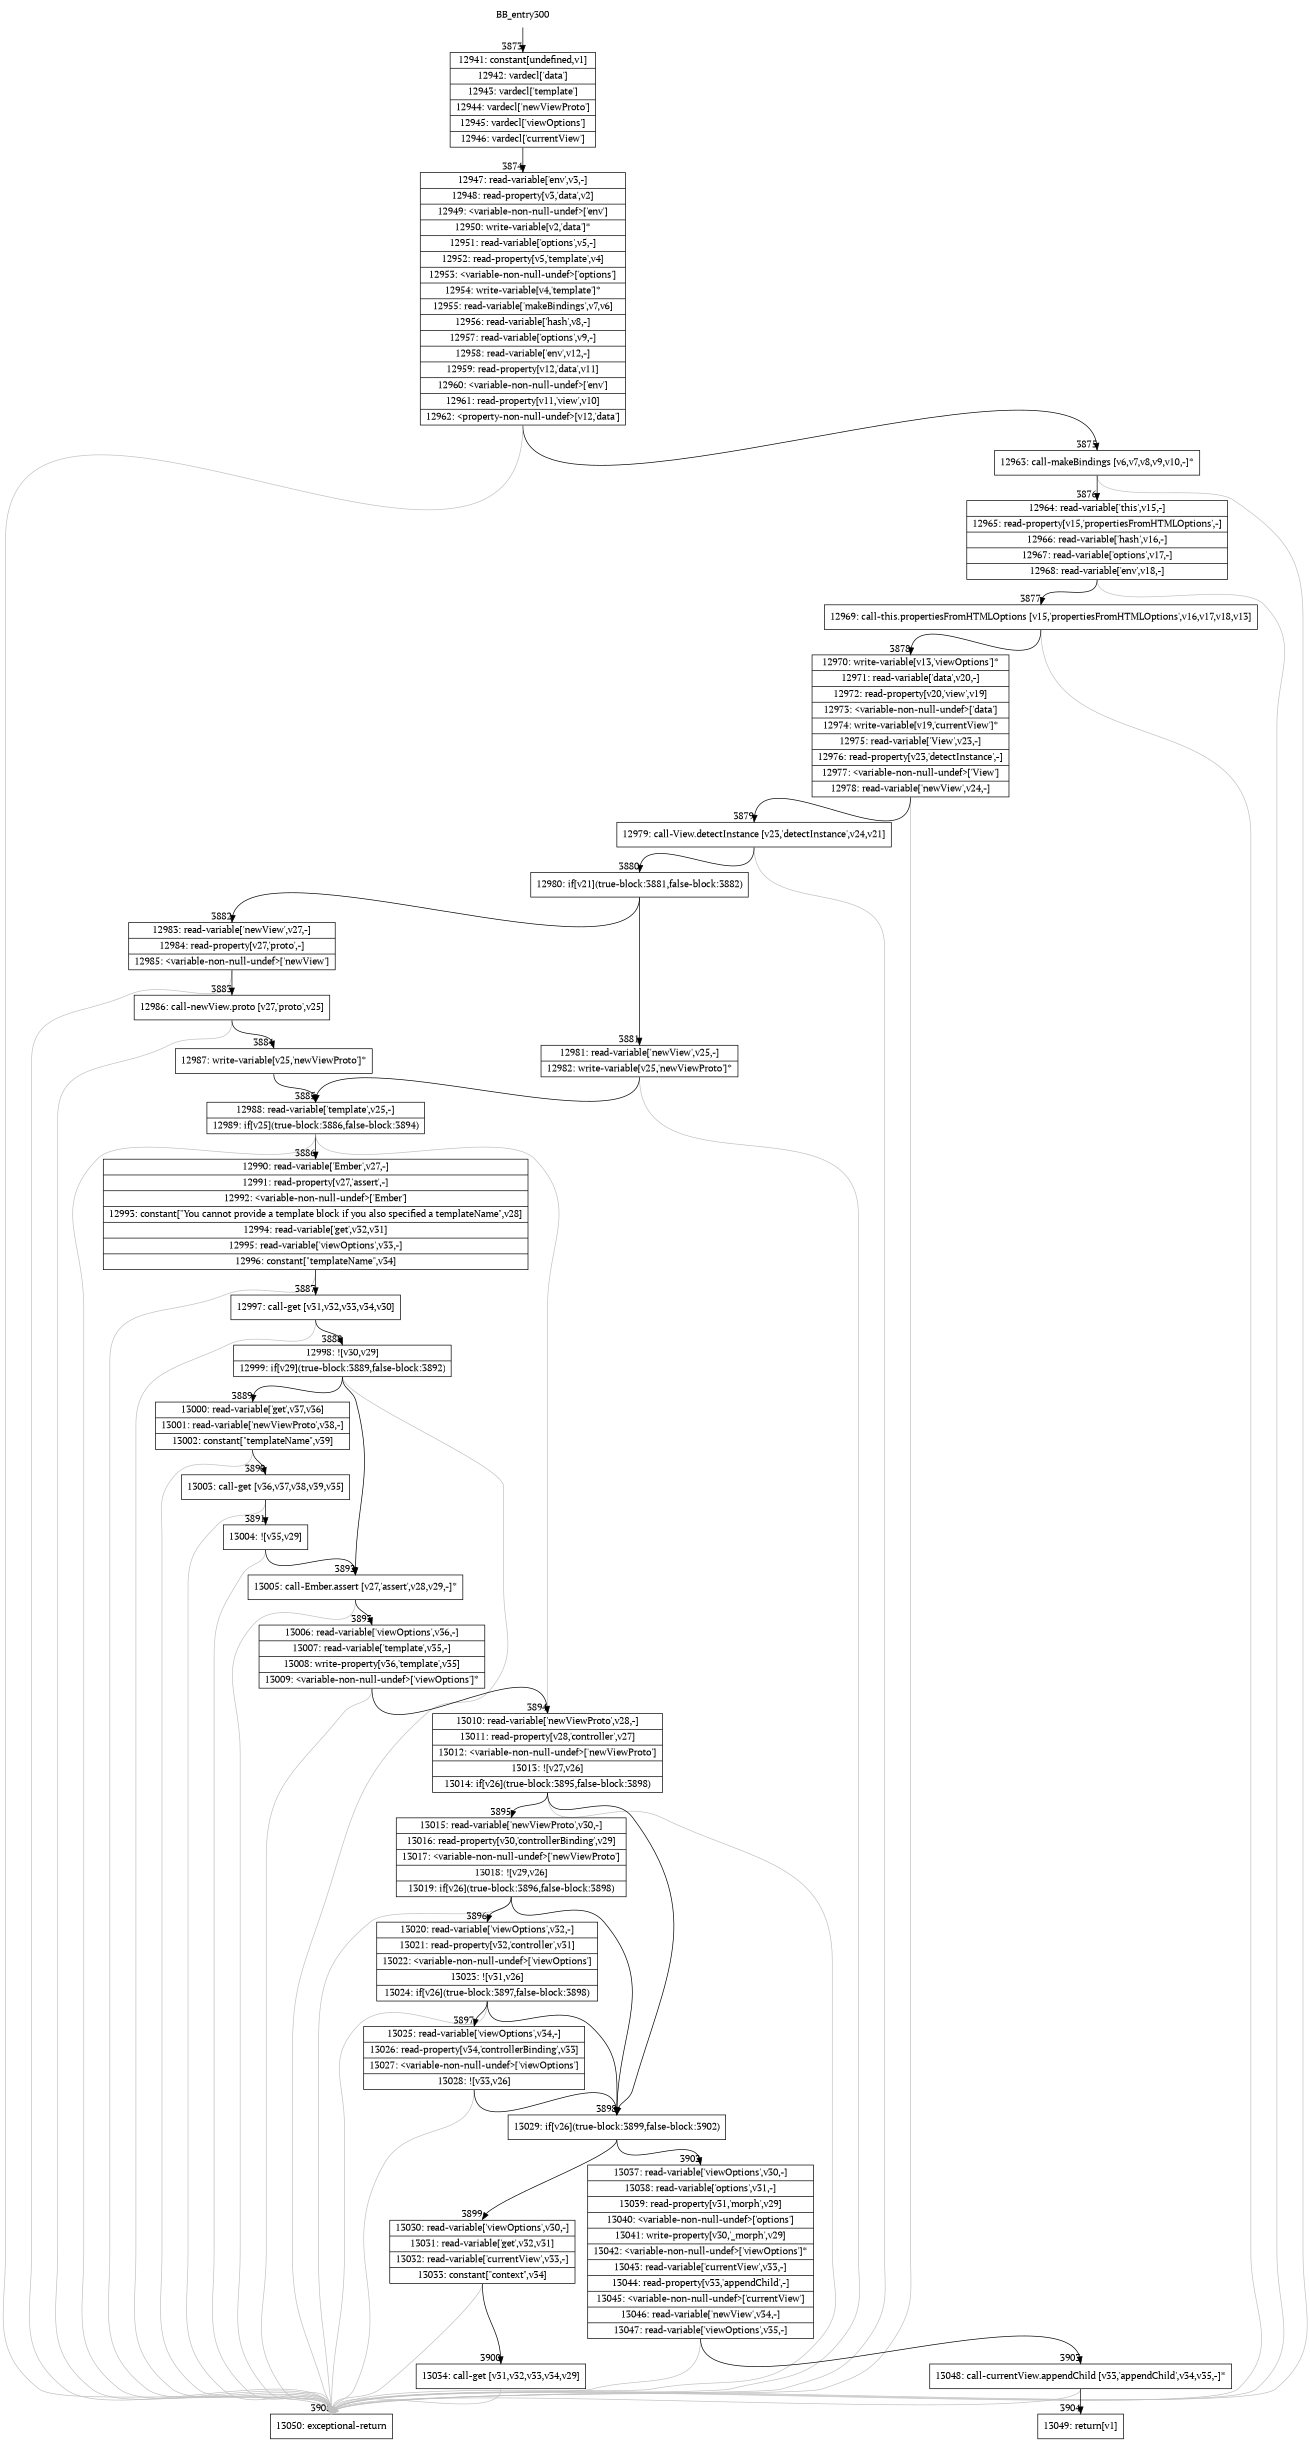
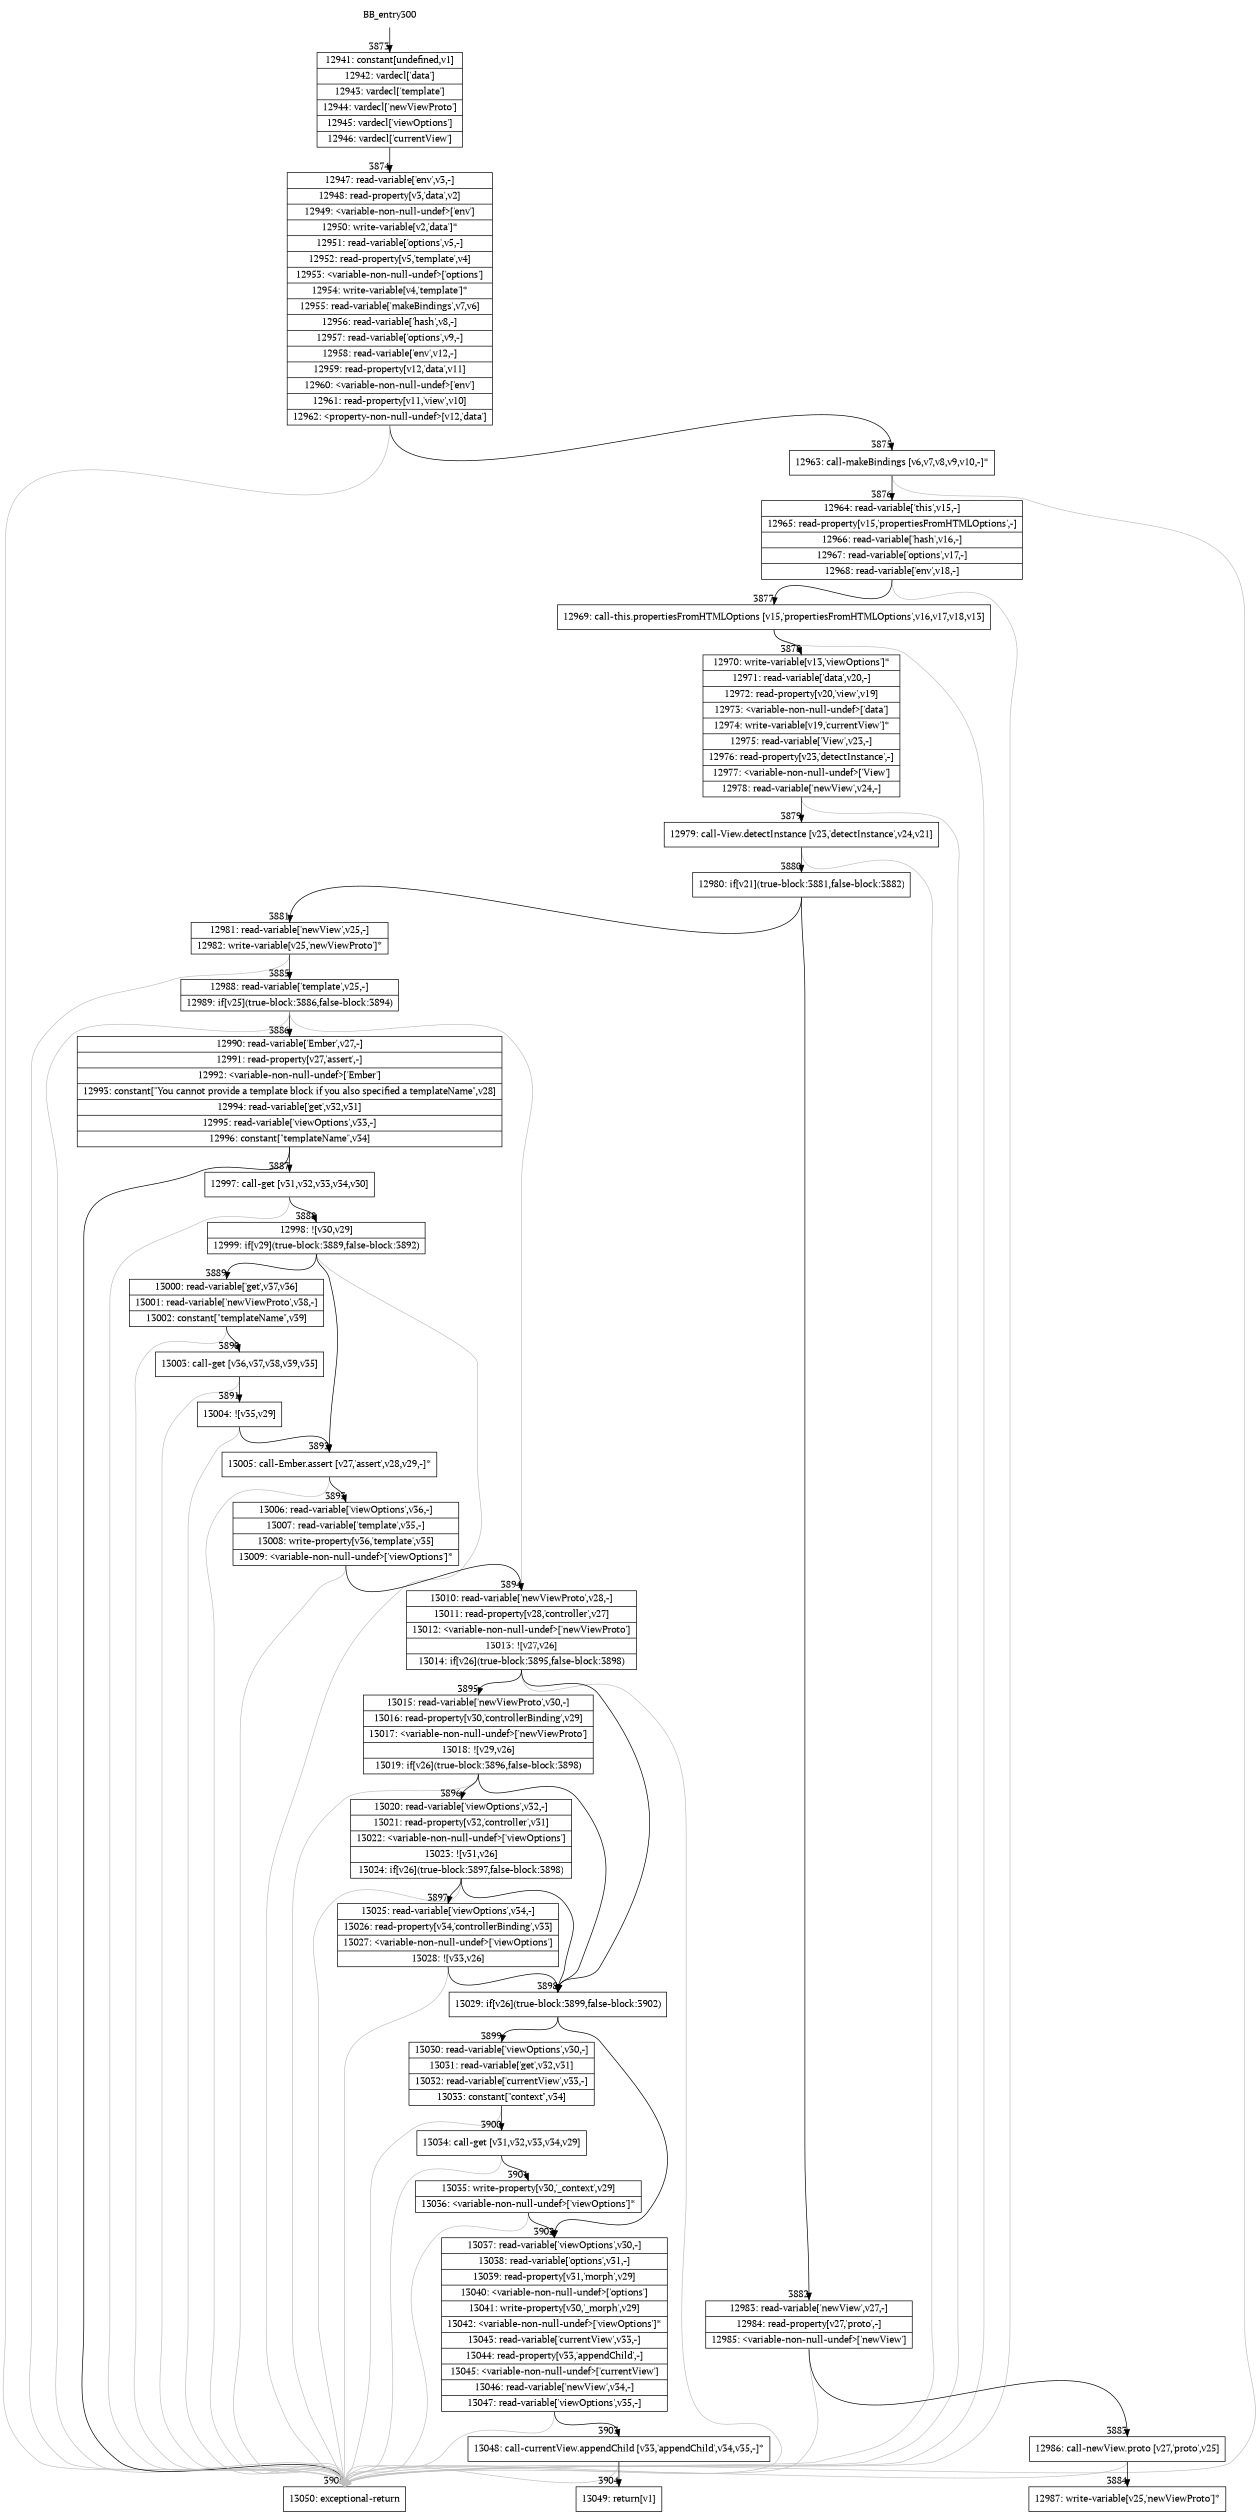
edge "12987: write-variable[v25,'newViewProto']*" -> "12988: read-variable['template',v25,-]": removed
edge "12990: read-variable['Ember',v27,-]" -> "13050: exceptional-return": color gray -> black
node "13035: write-property[v30,'_context',v29]": added
